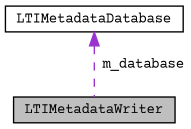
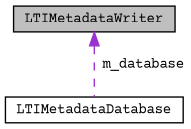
edge "LTIMetadataWriter" -> "LTIMetadataDatabase": reversed
